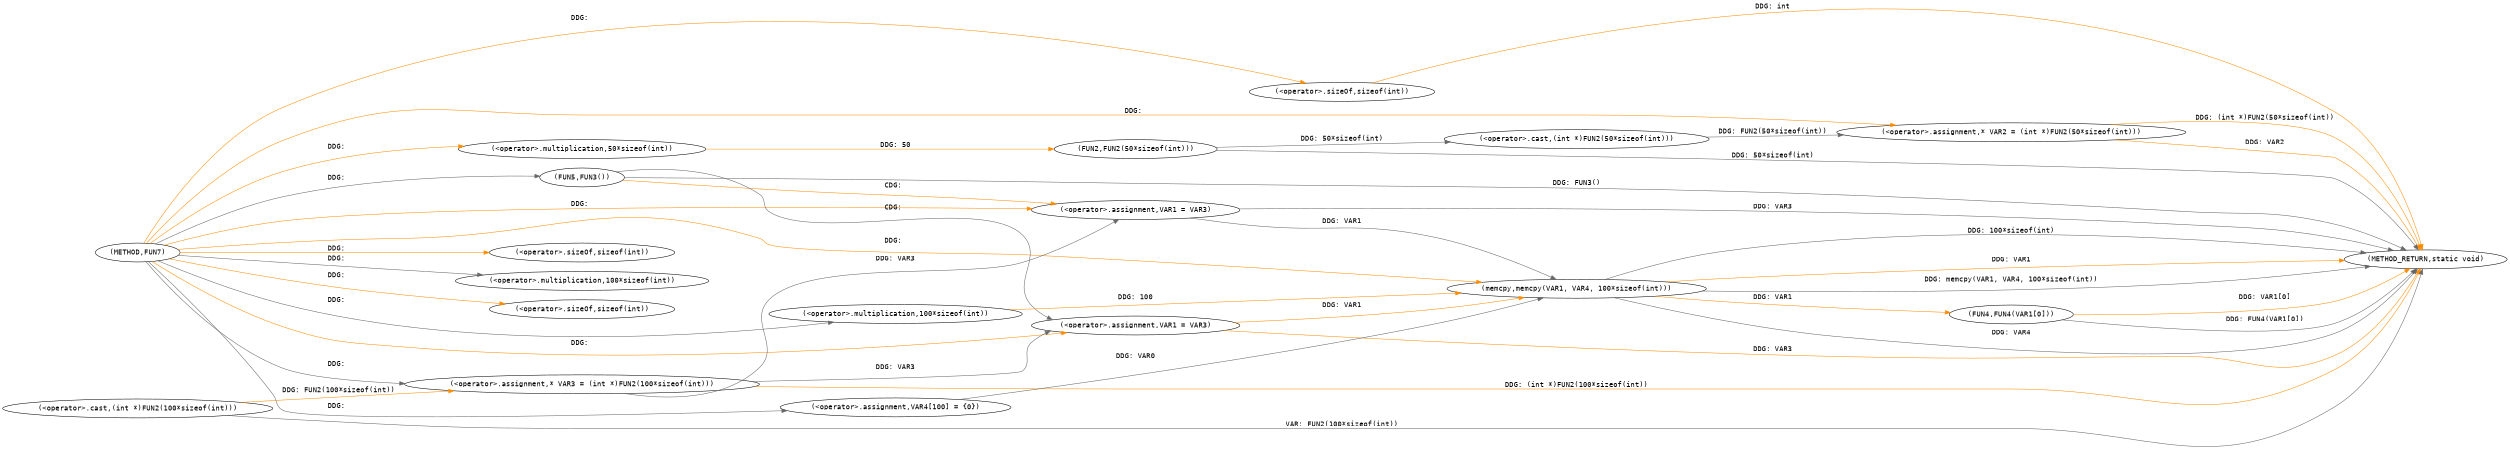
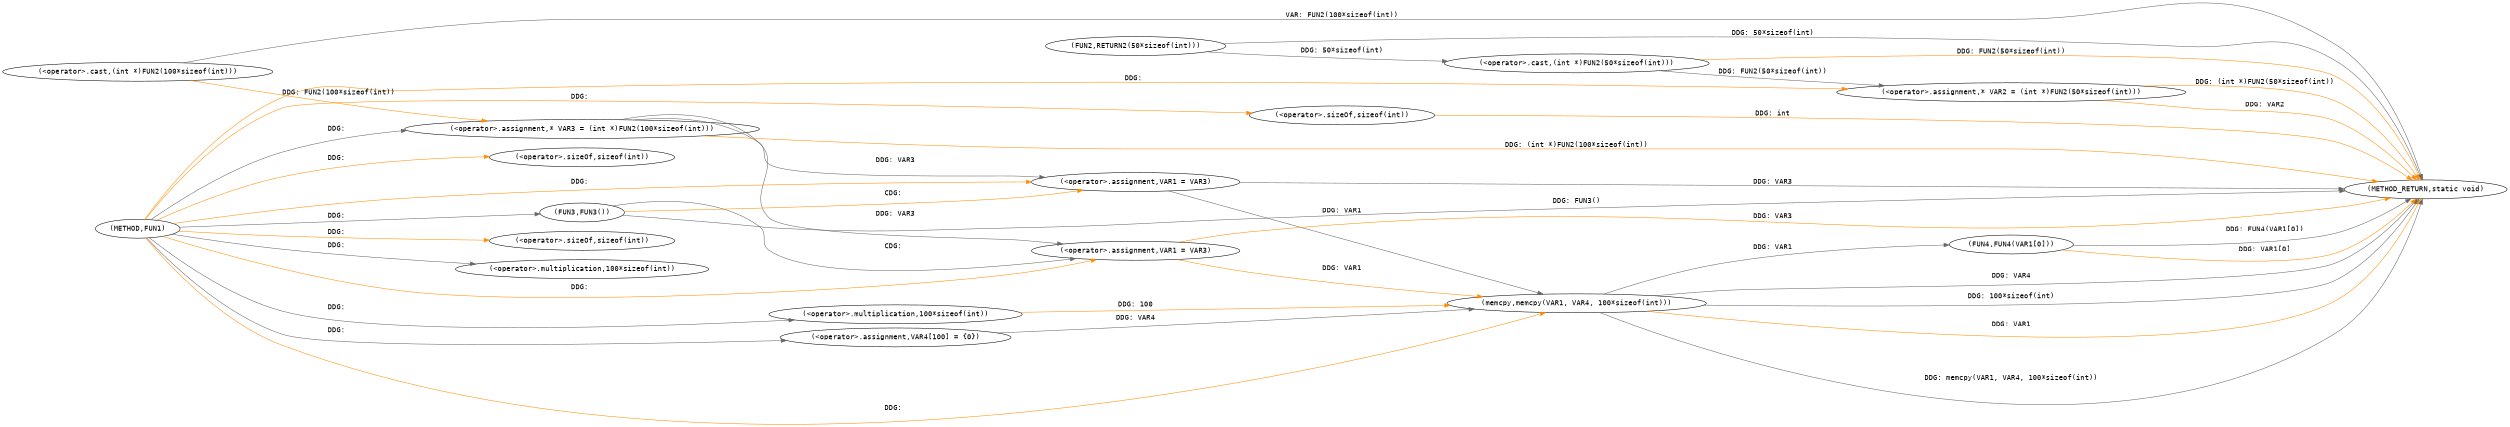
edge "(<operator>.cast,(int *)FUN2(50*sizeof(int)))" -> "(METHOD_RETURN,static void)": added, label "DDG: FUN2(50*sizeof(int))"
node "(<operator>.multiplication,50*sizeof(int))": removed
node "(FUN2,FUN2(50*sizeof(int)))": label "(FUN2,FUN2(50*sizeof(int)))" -> "(FUN2,RETURN2(50*sizeof(int)))"
node "(FUN5,FUN3())": label "(FUN5,FUN3())" -> "(FUN3,FUN3())"
node "(METHOD,FUN7)": label "(METHOD,FUN7)" -> "(METHOD,FUN1)"
edge "(memcpy,memcpy(VAR1, VAR4, 100*sizeof(int)))" -> "(FUN4,FUN4(VAR1[0]))": color darkorange -> gray40
edge "(<operator>.assignment,VAR4[100] = {0})" -> "(memcpy,memcpy(VAR1, VAR4, 100*sizeof(int)))": label "DDG: VAR0" -> "DDG: VAR4"
